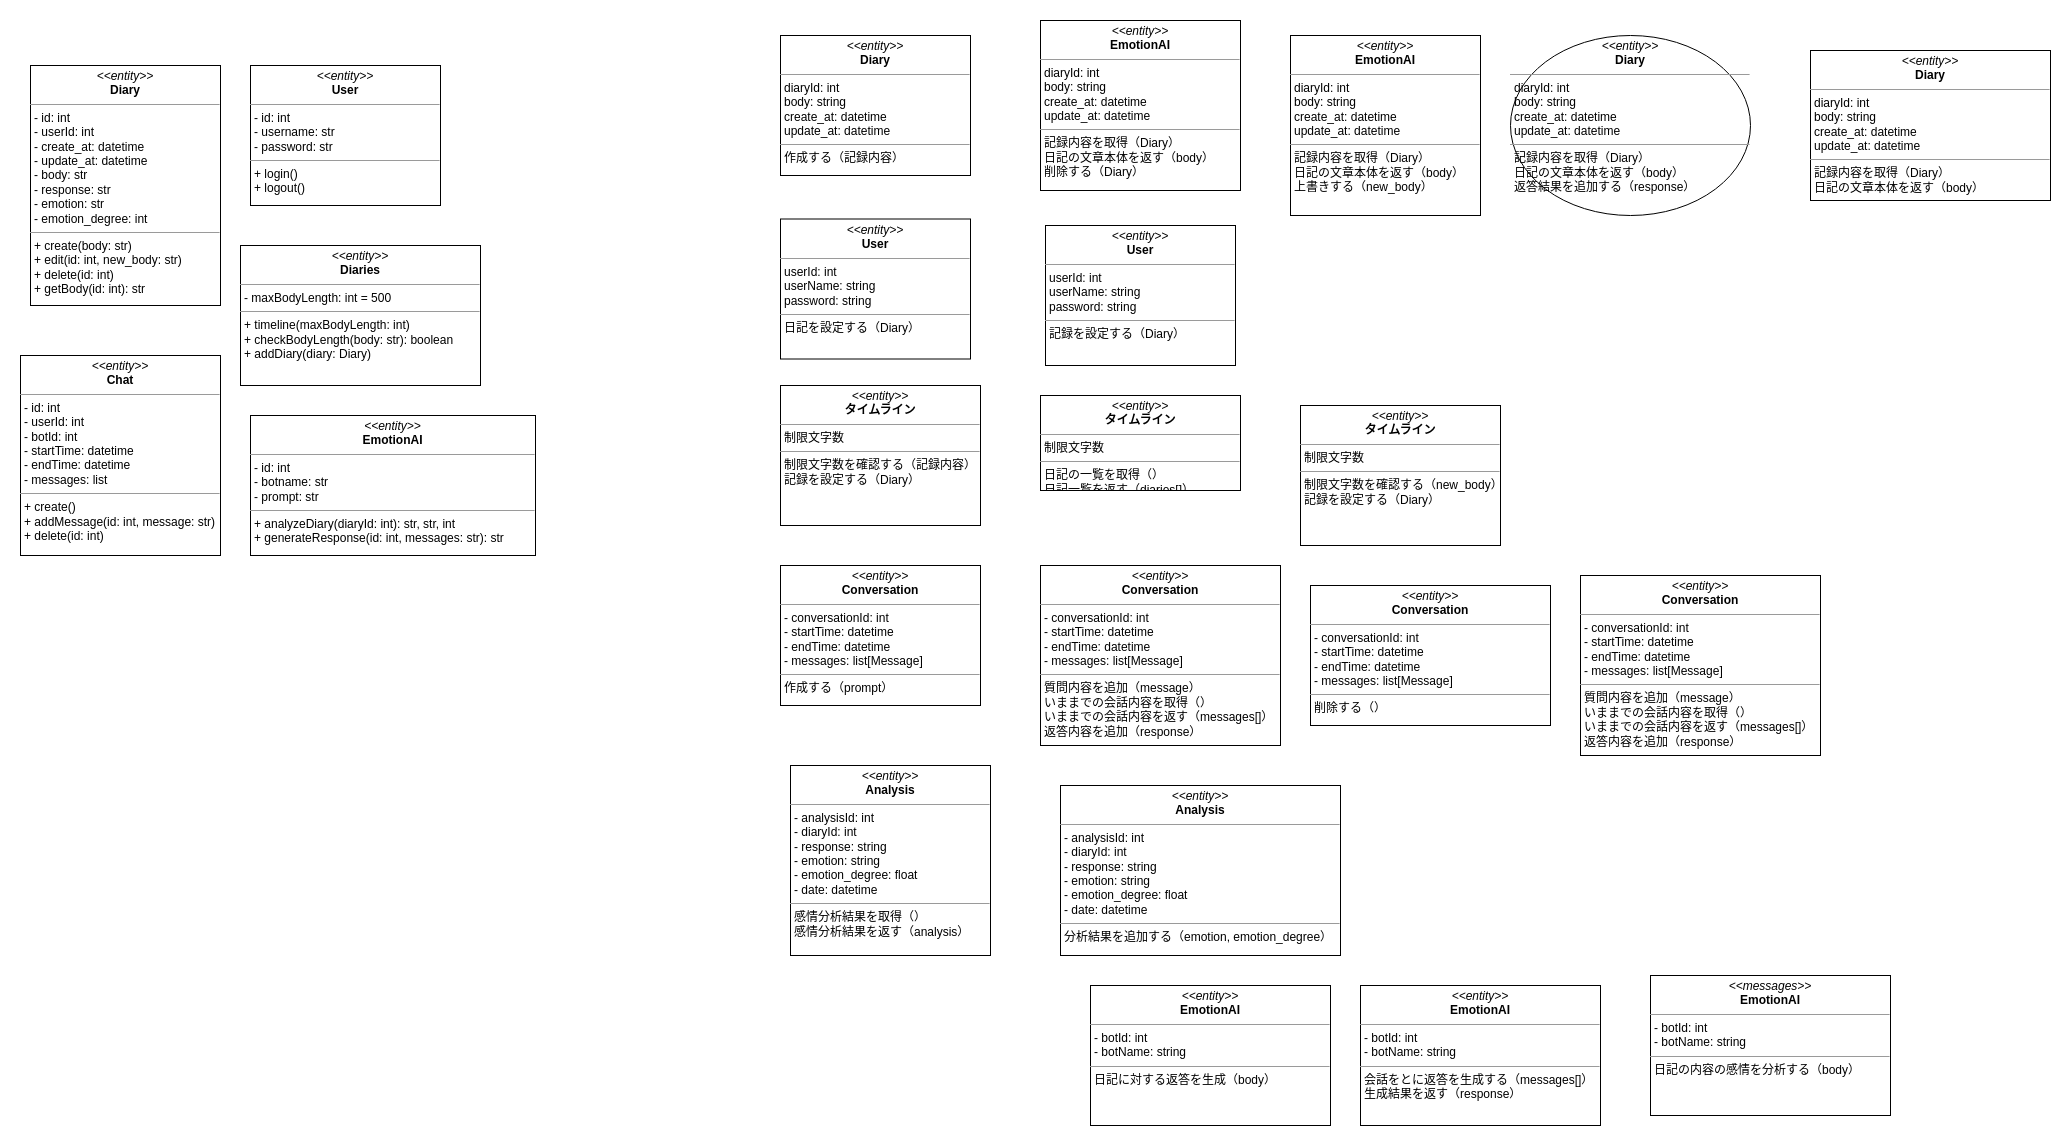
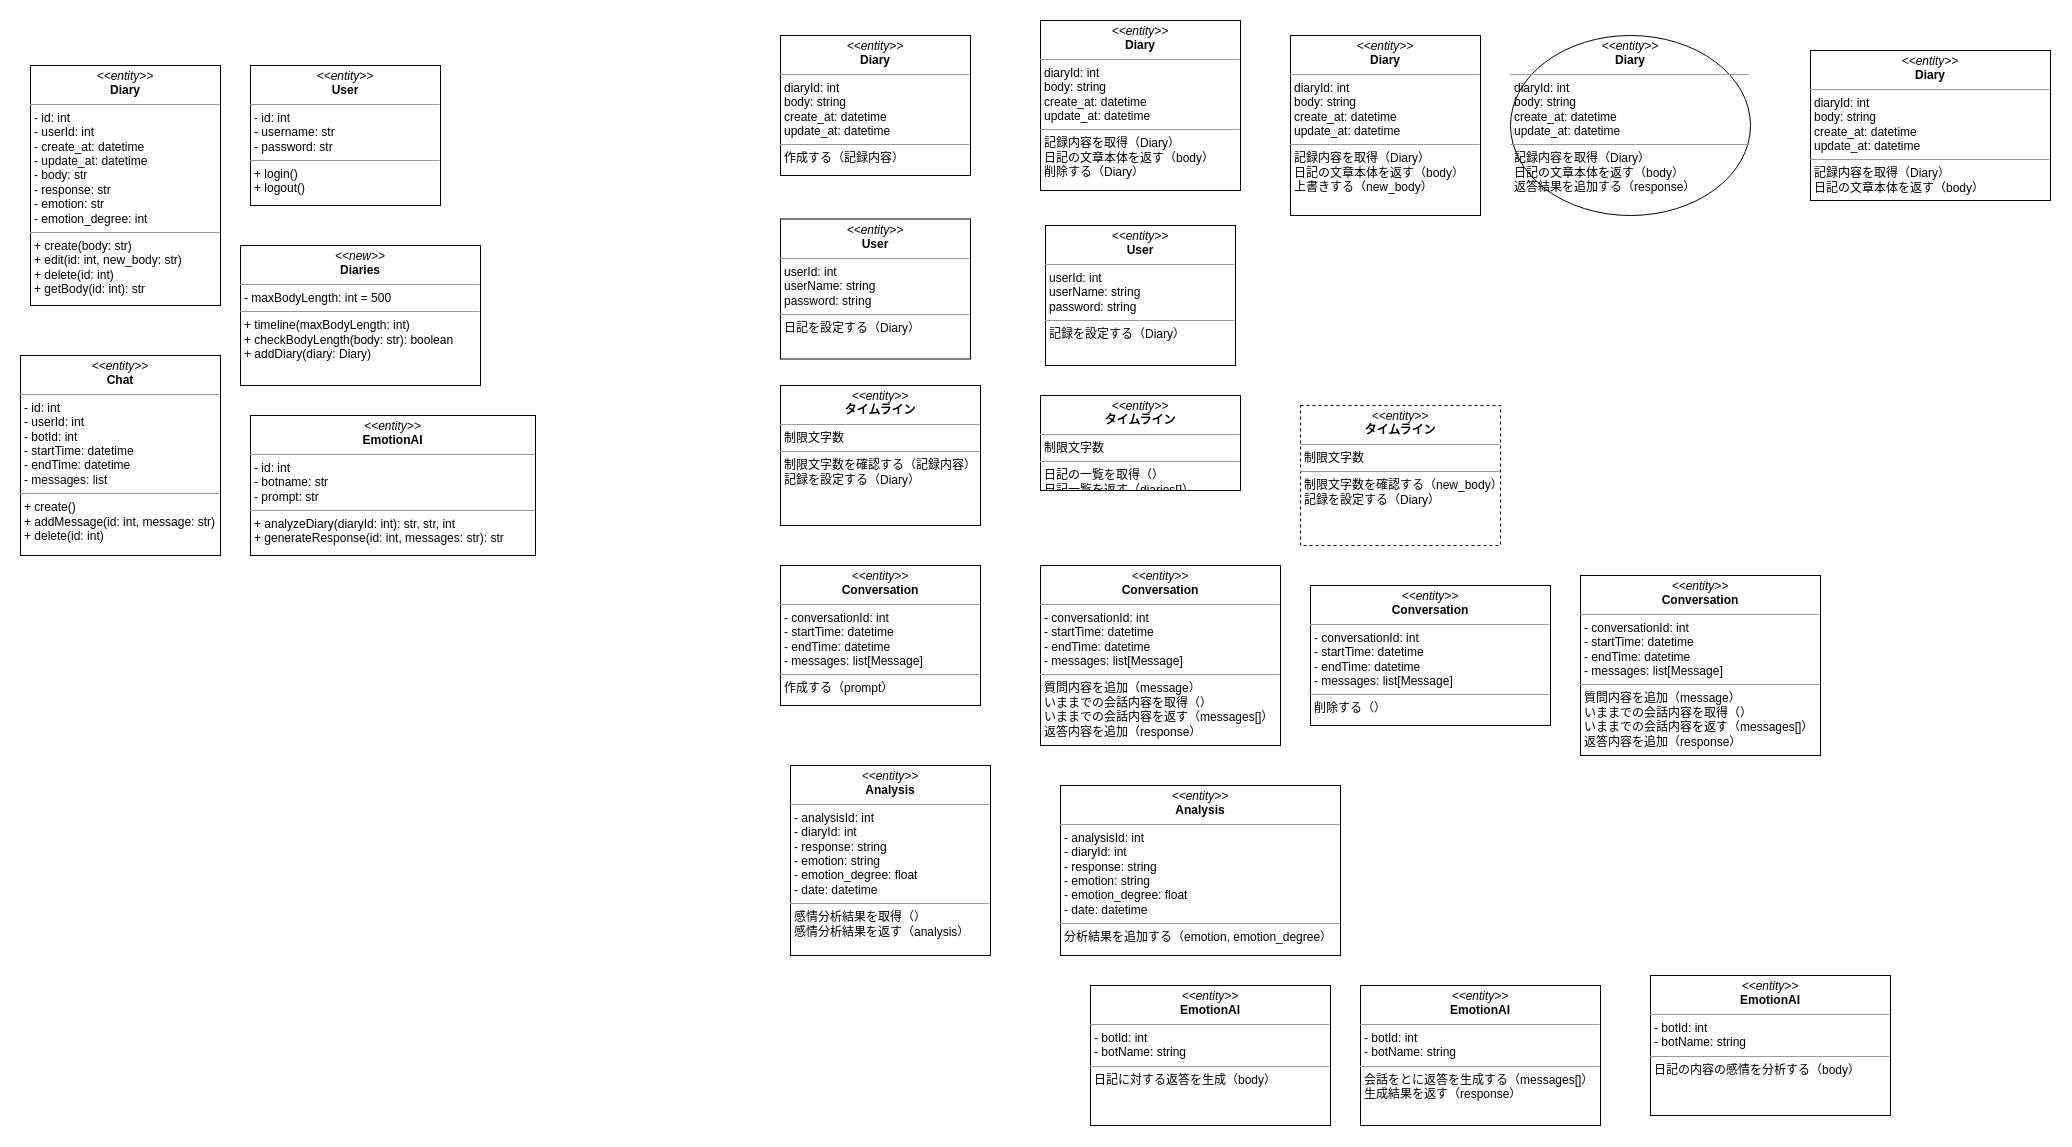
node "<<entity>> EmotionAI diaryId: int body: string create_at: datetime update_at: datetime 記録内容を取得（Diary） 日記の文章本体を返す（body） 削除する（Diary）": label "<<entity>> EmotionAI diaryId: int body: string create_at: datetime update_at: datetime 記録内容を取得（Diary） 日記の文章本体を返す（body） 削除する（Diary）" -> "<<entity>> Diary diaryId: int body: string create_at: datetime update_at: datetime 記録内容を取得（Diary） 日記の文章本体を返す（body） 削除する（Diary）"
node "<<entity>> EmotionAI diaryId: int body: string create_at: datetime update_at: datetime 記録内容を取得（Diary） 日記の文章本体を返す（body） 上書きする（new_body）": label "<<entity>> EmotionAI diaryId: int body: string create_at: datetime update_at: datetime 記録内容を取得（Diary） 日記の文章本体を返す（body） 上書きする（new_body）" -> "<<entity>> Diary diaryId: int body: string create_at: datetime update_at: datetime 記録内容を取得（Diary） 日記の文章本体を返す（body） 上書きする（new_body）"
node "<<entity>> Diaries - maxBodyLength: int = 500 + timeline(maxBodyLength: int) + checkBodyLength(body: str): boolean + addDiary(diary: Diary)": label "<<entity>> Diaries - maxBodyLength: int = 500 + timeline(maxBodyLength: int) + checkBodyLength(body: str): boolean + addDiary(diary: Diary)" -> "<<new>> Diaries - maxBodyLength: int = 500 + timeline(maxBodyLength: int) + checkBodyLength(body: str): boolean + addDiary(diary: Diary)"
node "<<entity>> タイムライン 制限文字数 制限文字数を確認する（new_body） 記録を設定する（Diary）": style solid -> dashed
node "<<messages>> EmotionAI - botId: int- botName: string 日記の内容の感情を分析する（body）": label "<<messages>> EmotionAI - botId: int- botName: string 日記の内容の感情を分析する（body）" -> "<<entity>> EmotionAI - botId: int- botName: string 日記の内容の感情を分析する（body）"
